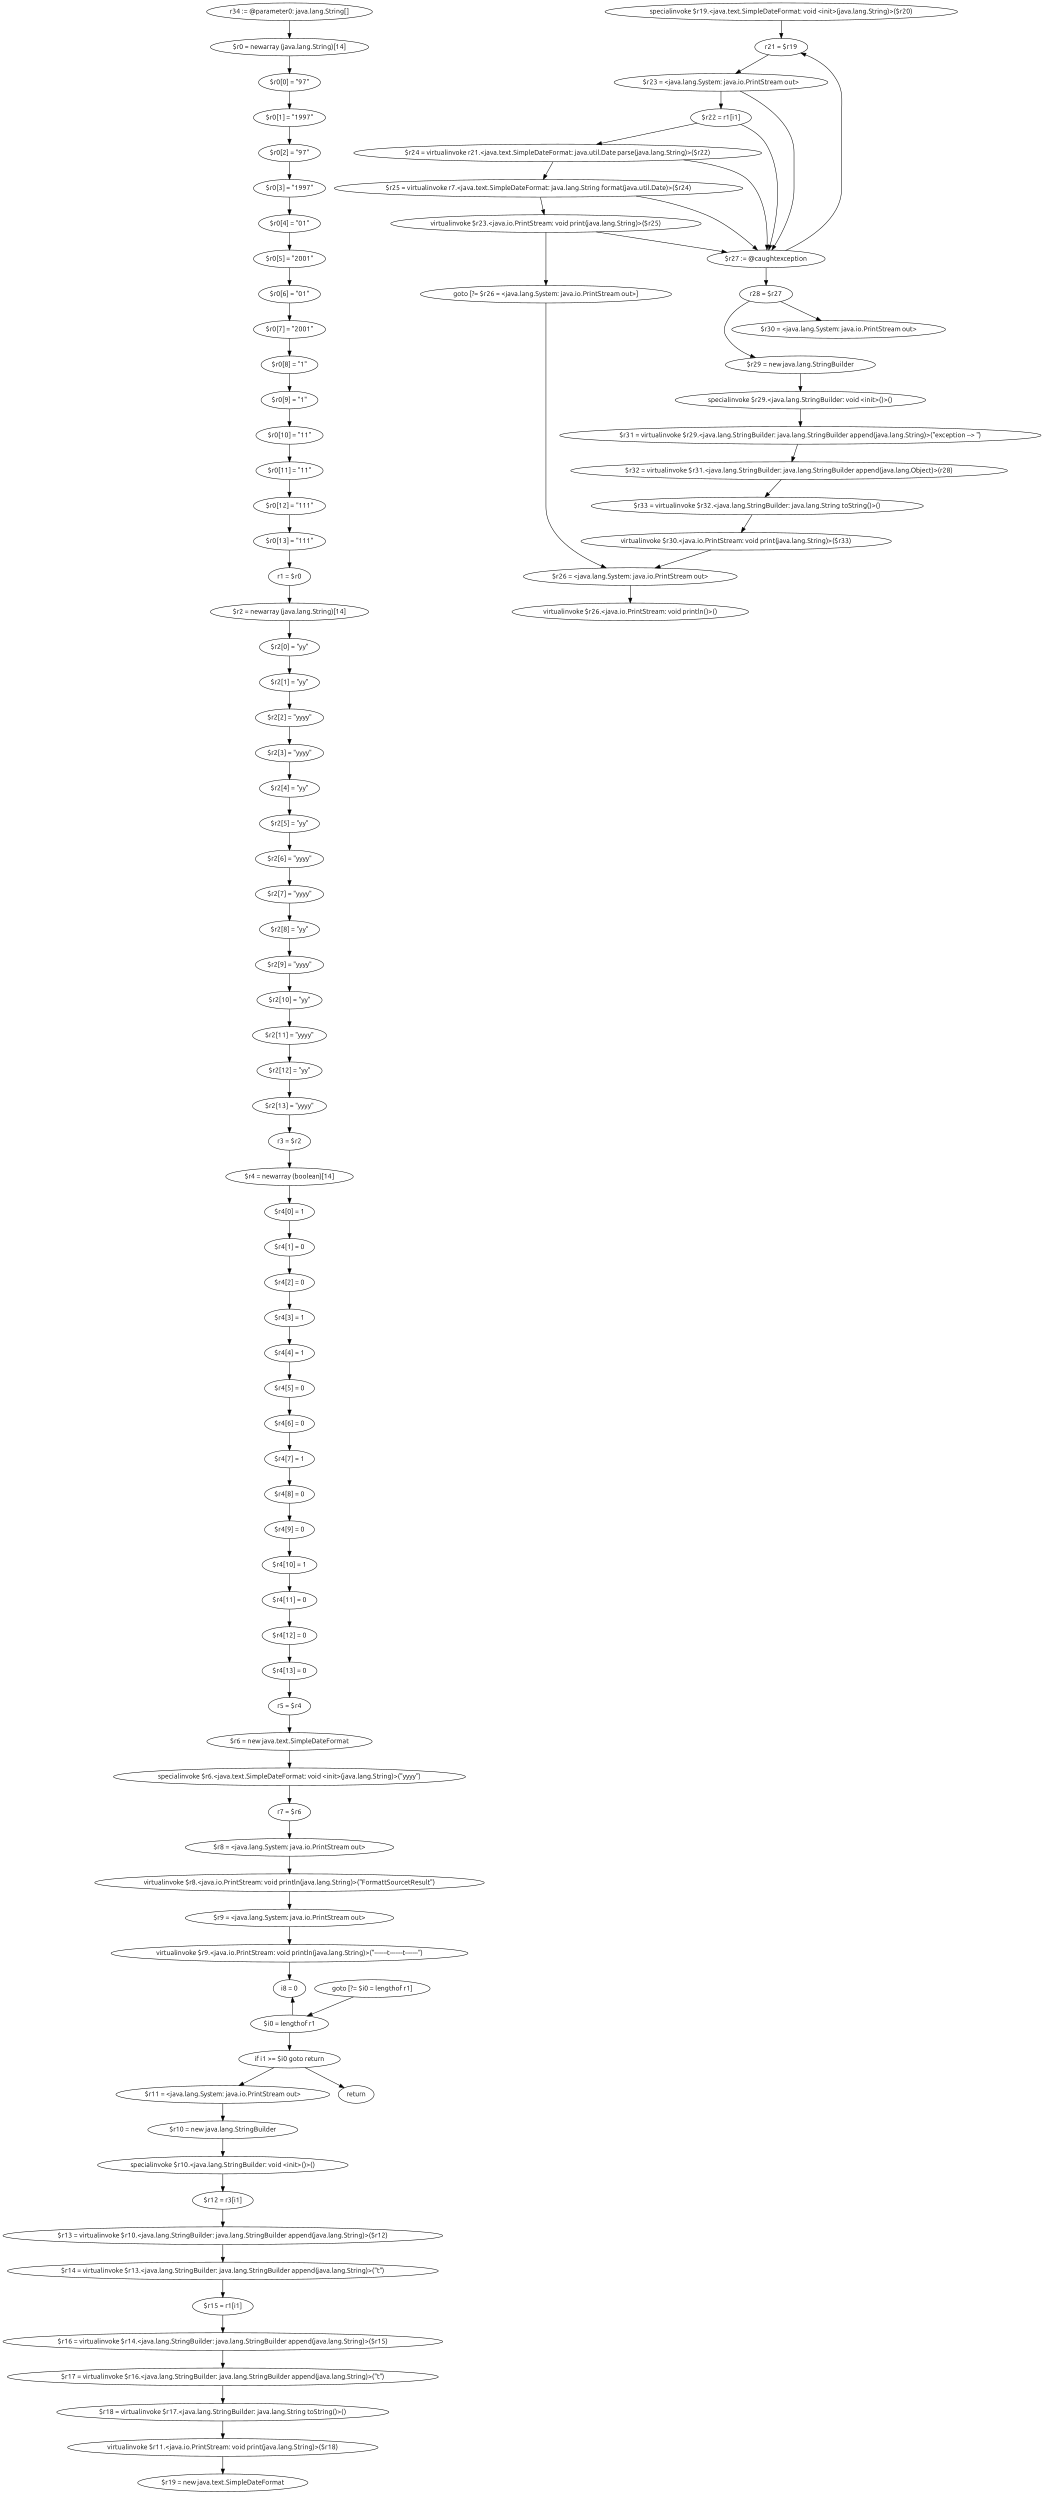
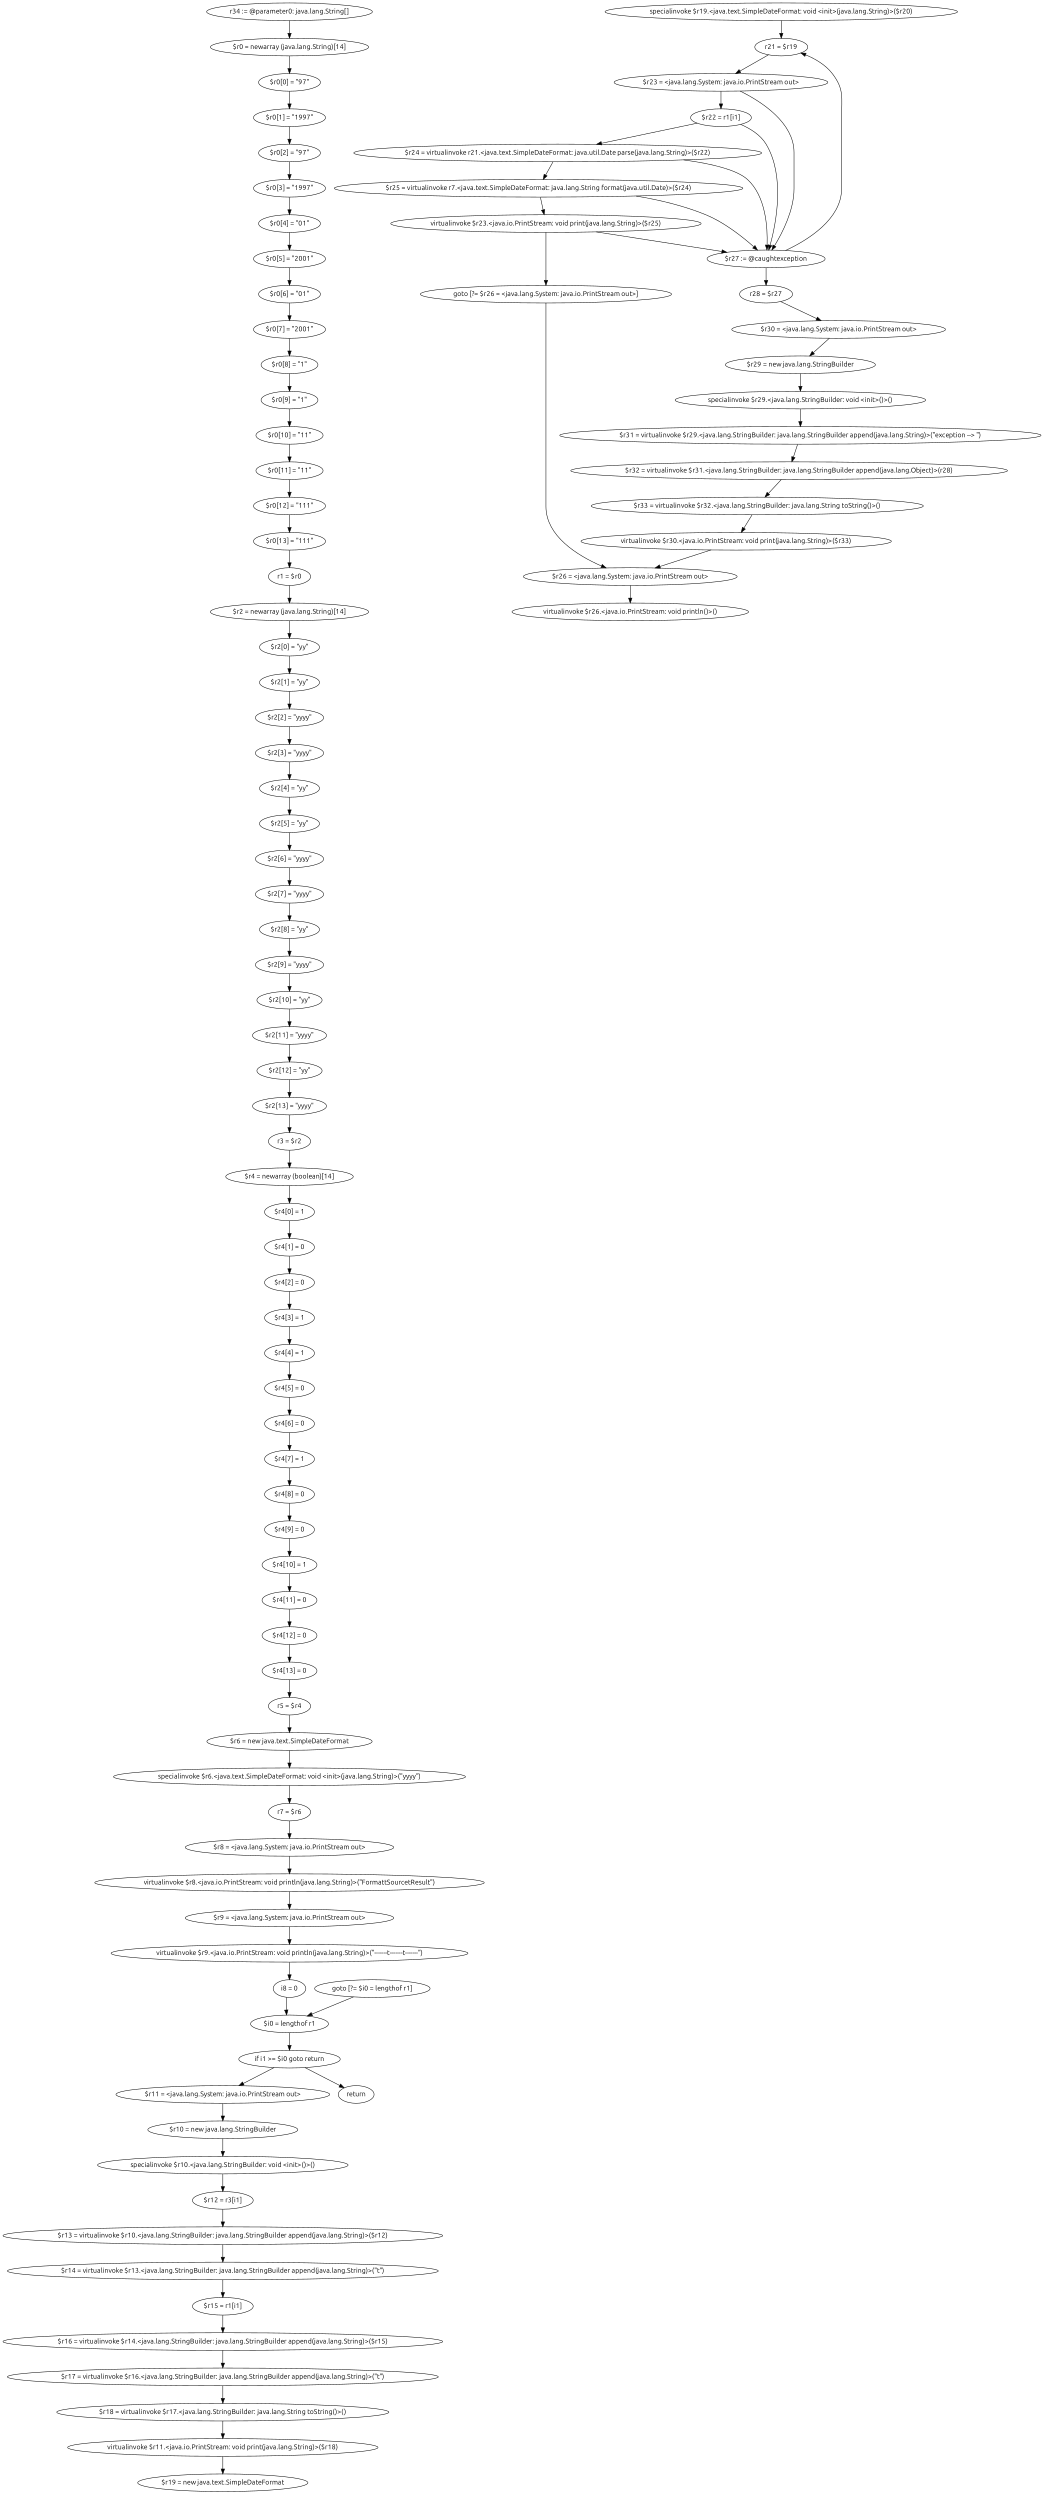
edge "r28 = $r27" -> "$r29 = new java.lang.StringBuilder": now "$r30 = <java.lang.System: java.io.PrintStream out>" -> "$r29 = new java.lang.StringBuilder"
edge "$i0 = lengthof r1" -> "i8 = 0": reversed
